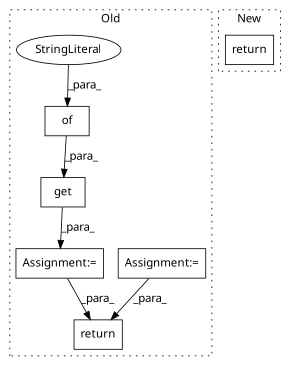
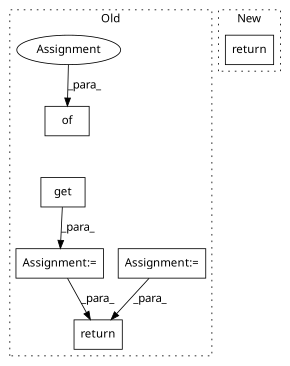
node "StringLiteral": label "StringLiteral" -> "Assignment"
edge "of" -> "get": removed, label "_para_"
